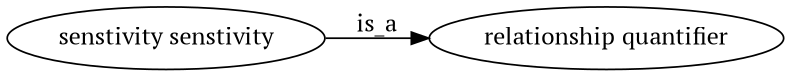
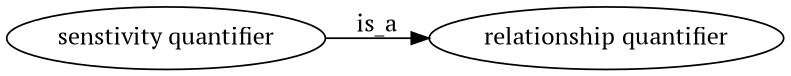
node "senstivity senstivity": label "senstivity senstivity" -> "senstivity quantifier"
